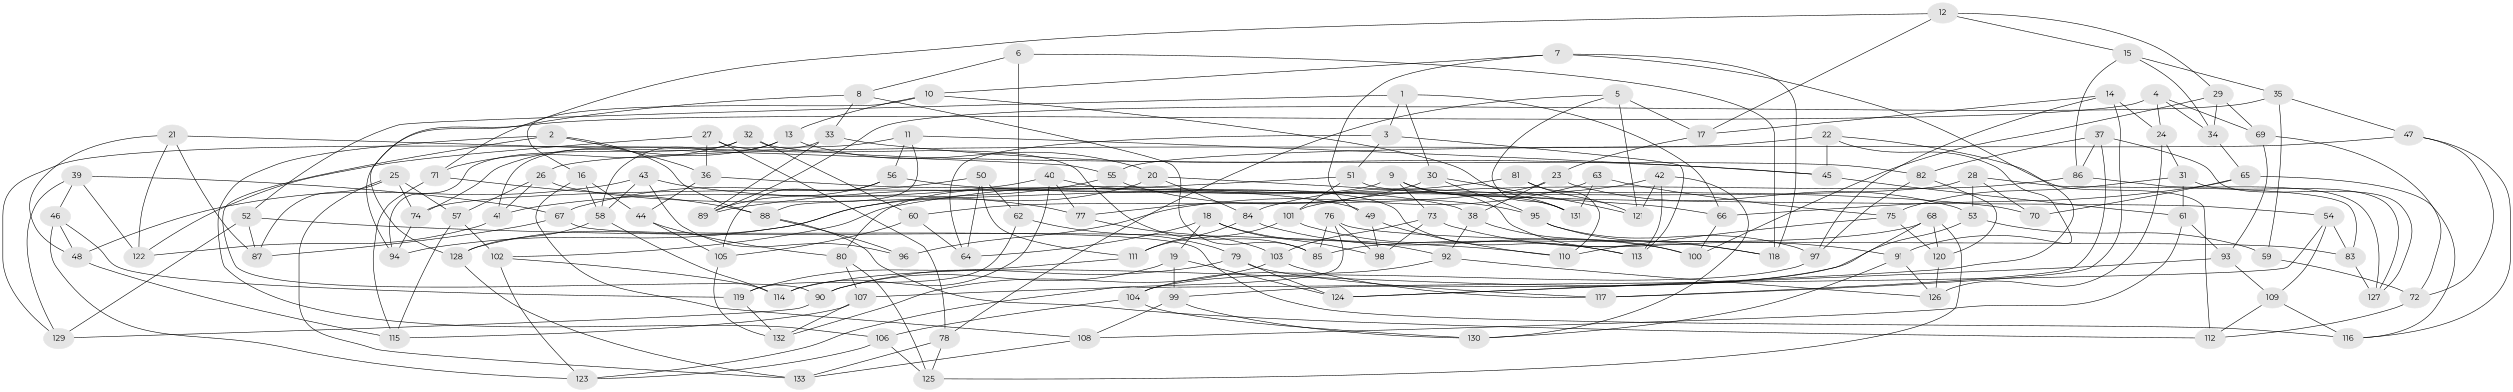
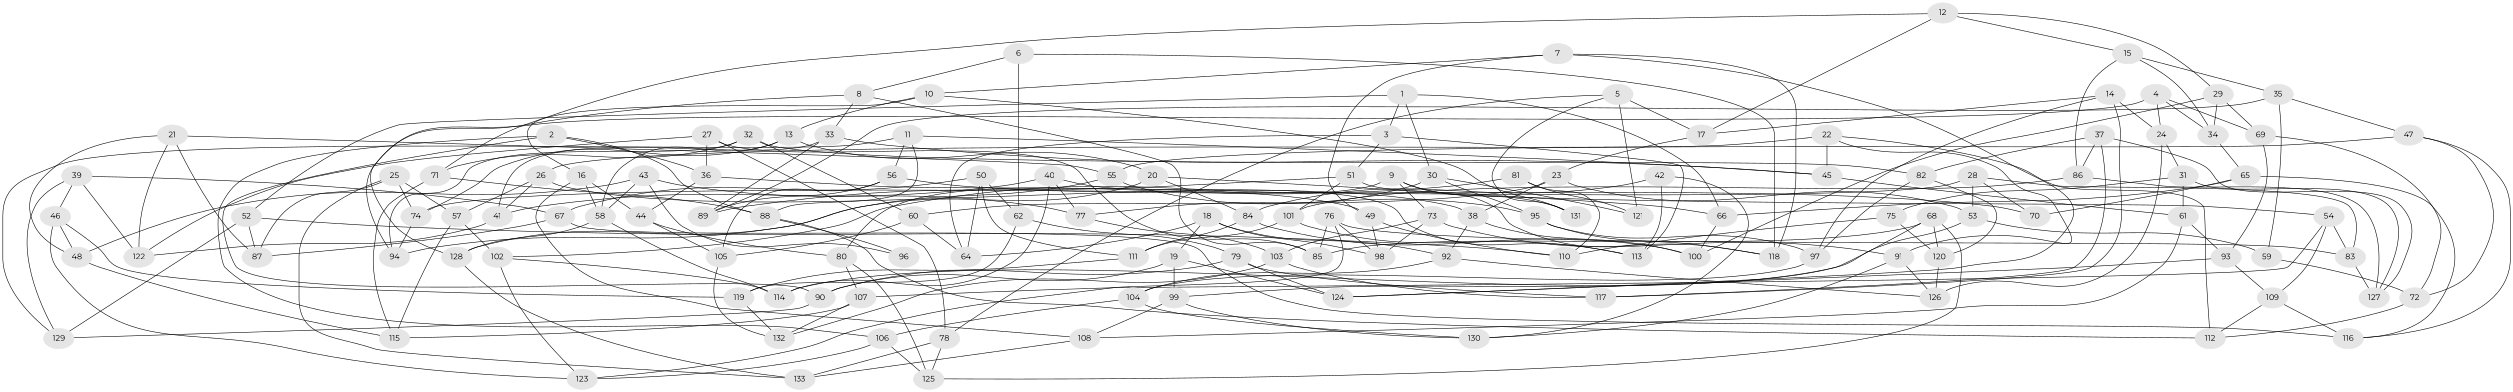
node "63": removed
edge "42" -- "121": removed
